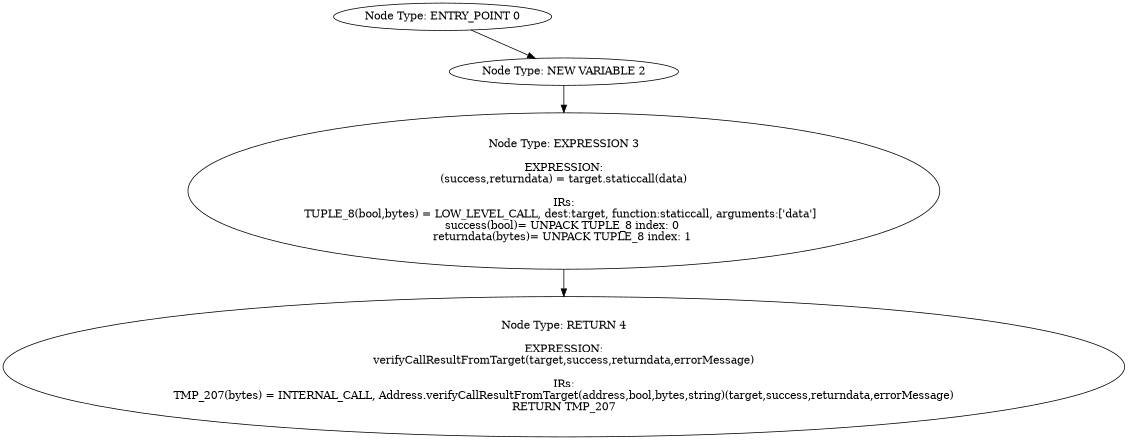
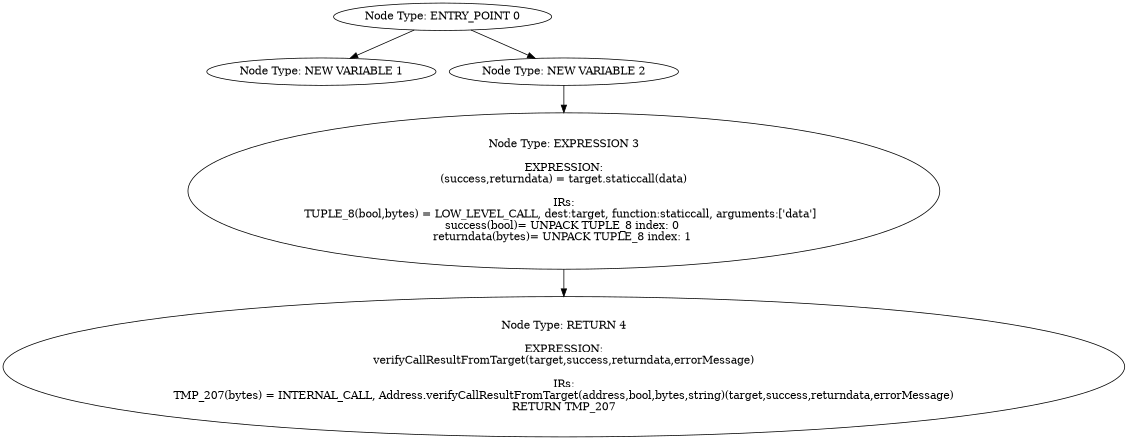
node "Node Type: NEW VARIABLE 1": added
